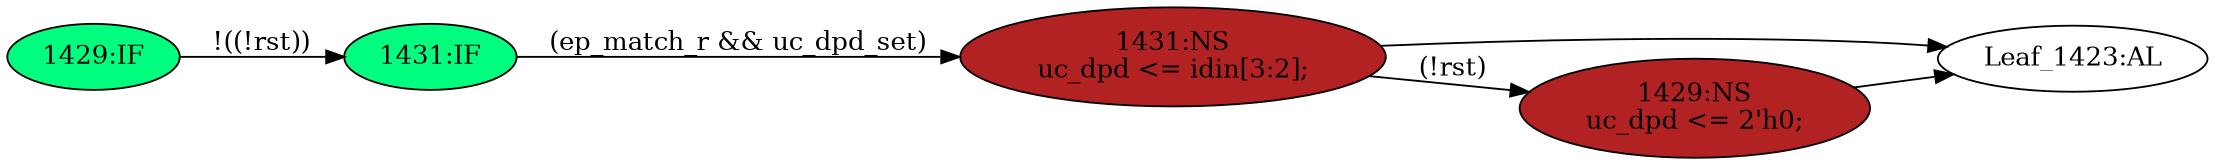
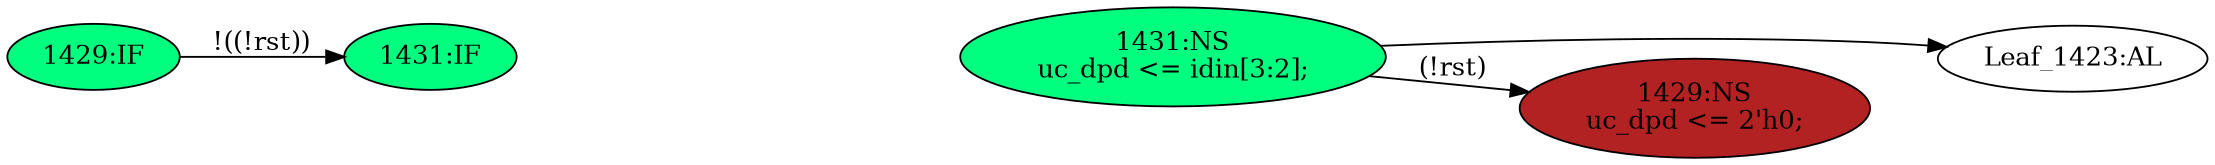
edge "1431:IF" -> "1431:NS uc_dpd <= idin[3:2];": removed, label "(ep_match_r && uc_dpd_set)"
node "1431:NS uc_dpd <= idin[3:2];": fillcolor firebrick -> springgreen
edge "1429:NS uc_dpd <= 2'h0;" -> "Leaf_1423:AL": removed
